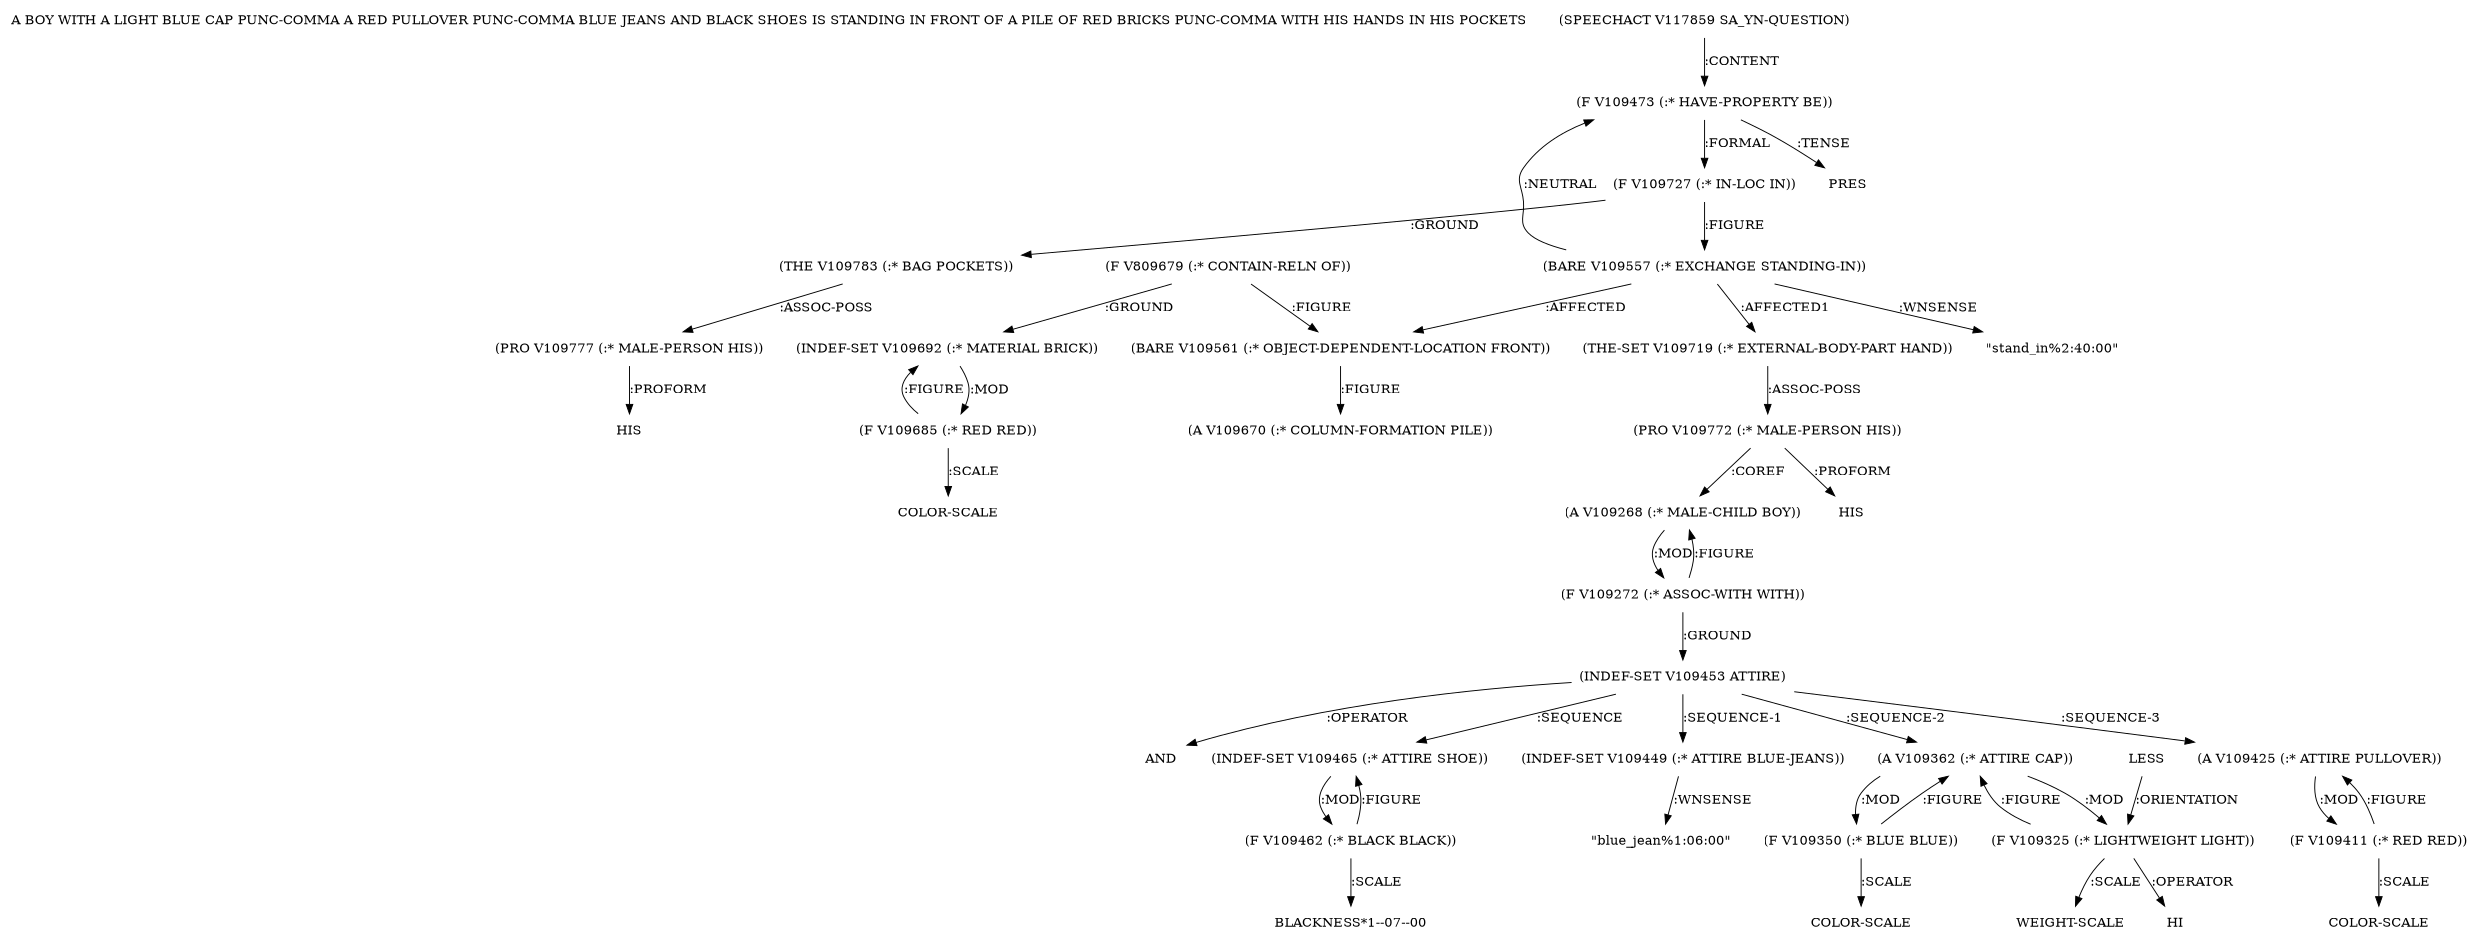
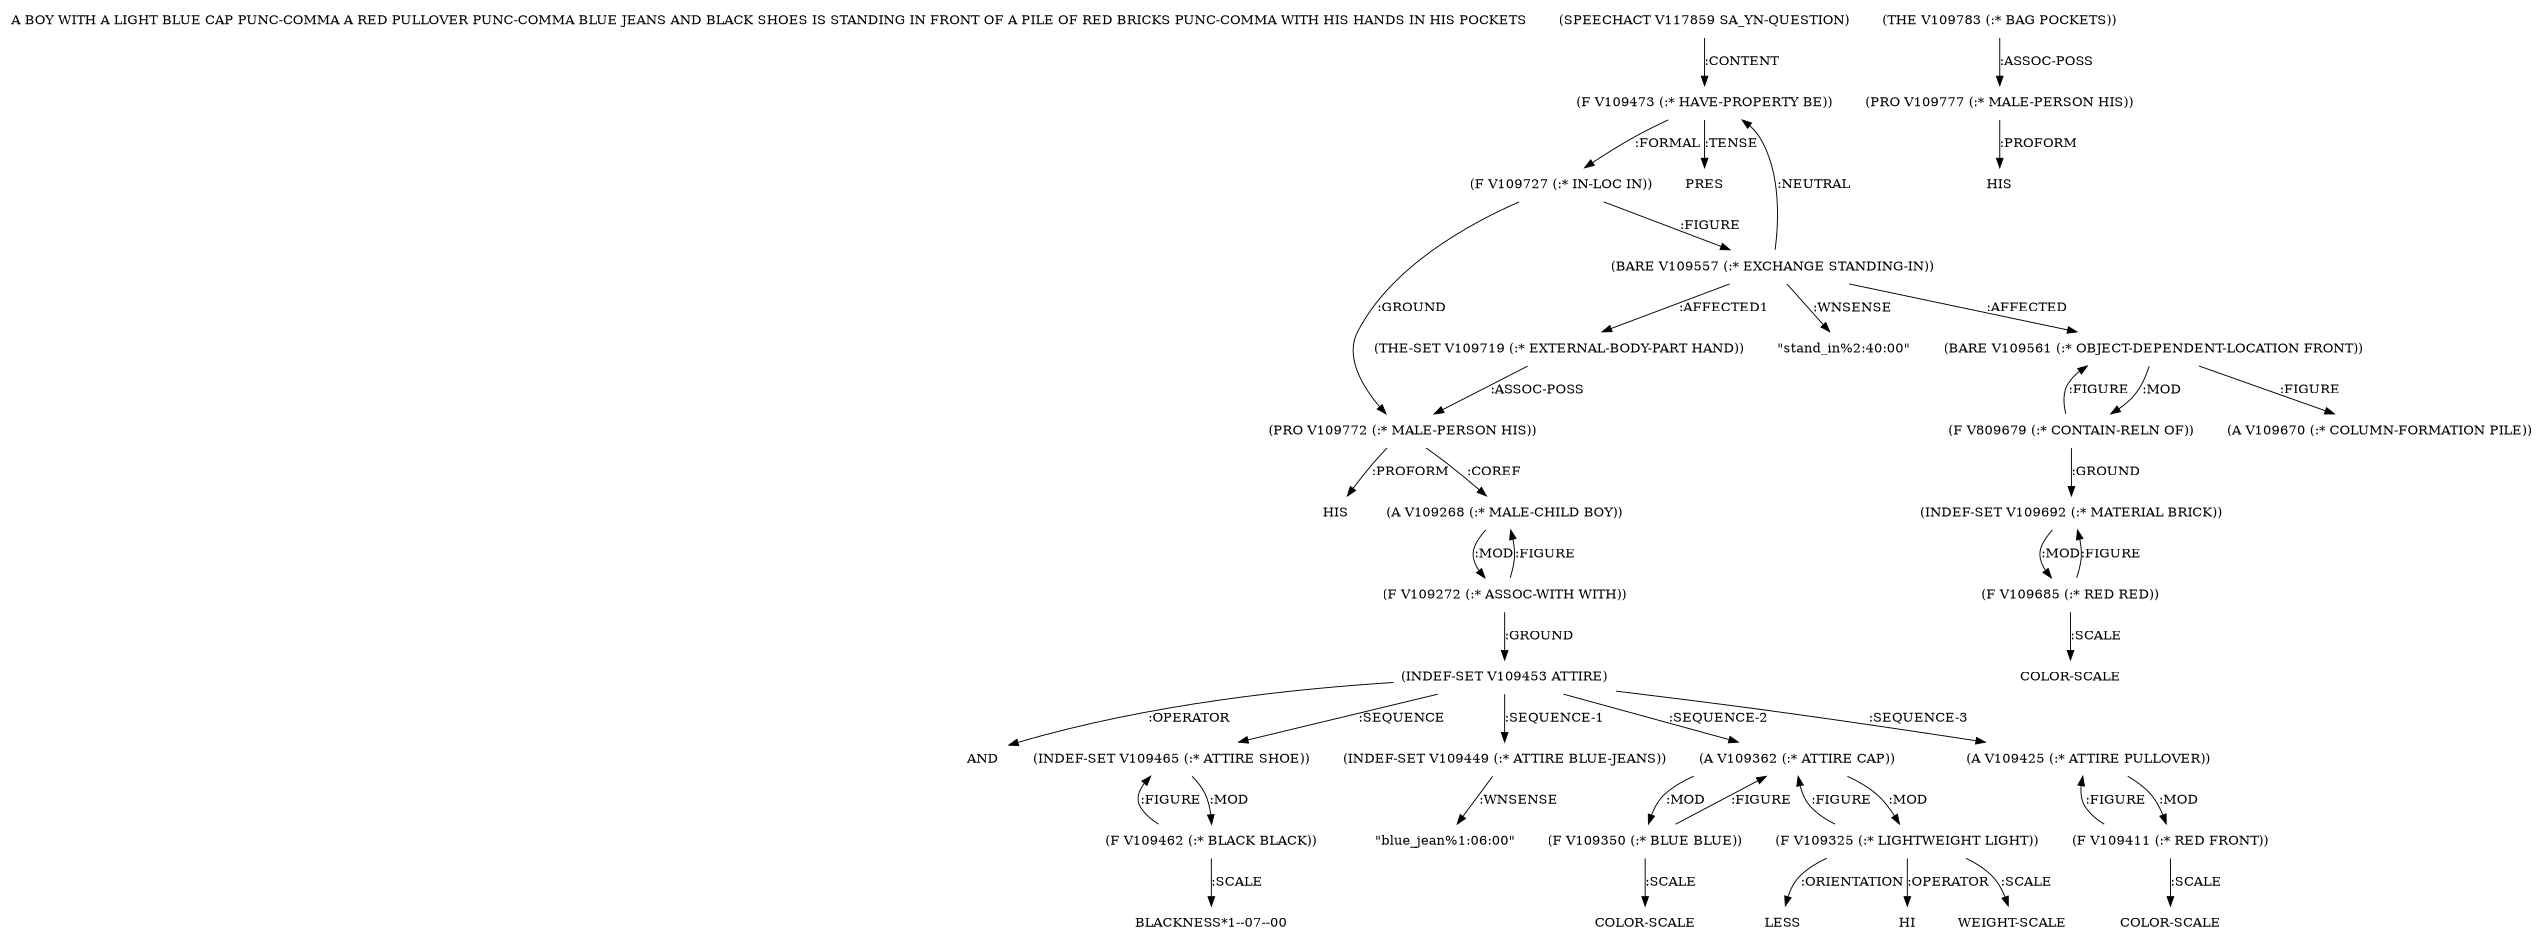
edge "(F V109727 (:* IN-LOC IN))" -> "(THE V109783 (:* BAG POCKETS))": now "(F V109727 (:* IN-LOC IN))" -> "(PRO V109772 (:* MALE-PERSON HIS))"
edge "(BARE V109561 (:* OBJECT-DEPENDENT-LOCATION FRONT))" -> "(F V809679 (:* CONTAIN-RELN OF))": added, label ":MOD"
edge "LESS" -> "(F V109325 (:* LIGHTWEIGHT LIGHT))": reversed
node "(F V109411 (:* RED RED))": label "(F V109411 (:* RED RED))" -> "(F V109411 (:* RED FRONT))"
